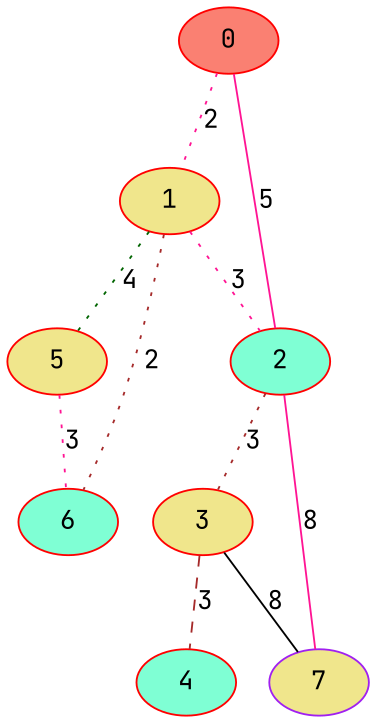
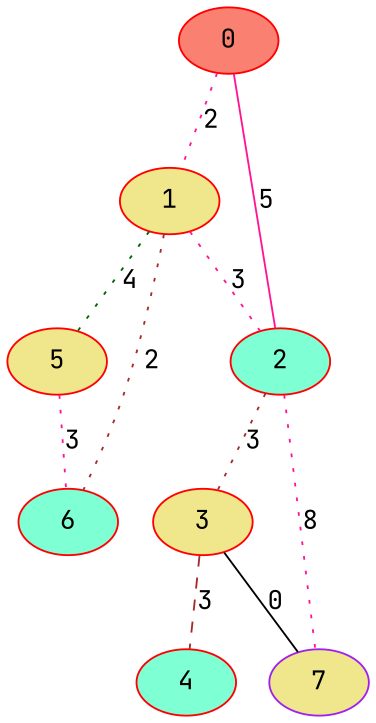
edge "2" -- "7": style solid -> dotted
edge "3" -- "7": label "8" -> "0"
